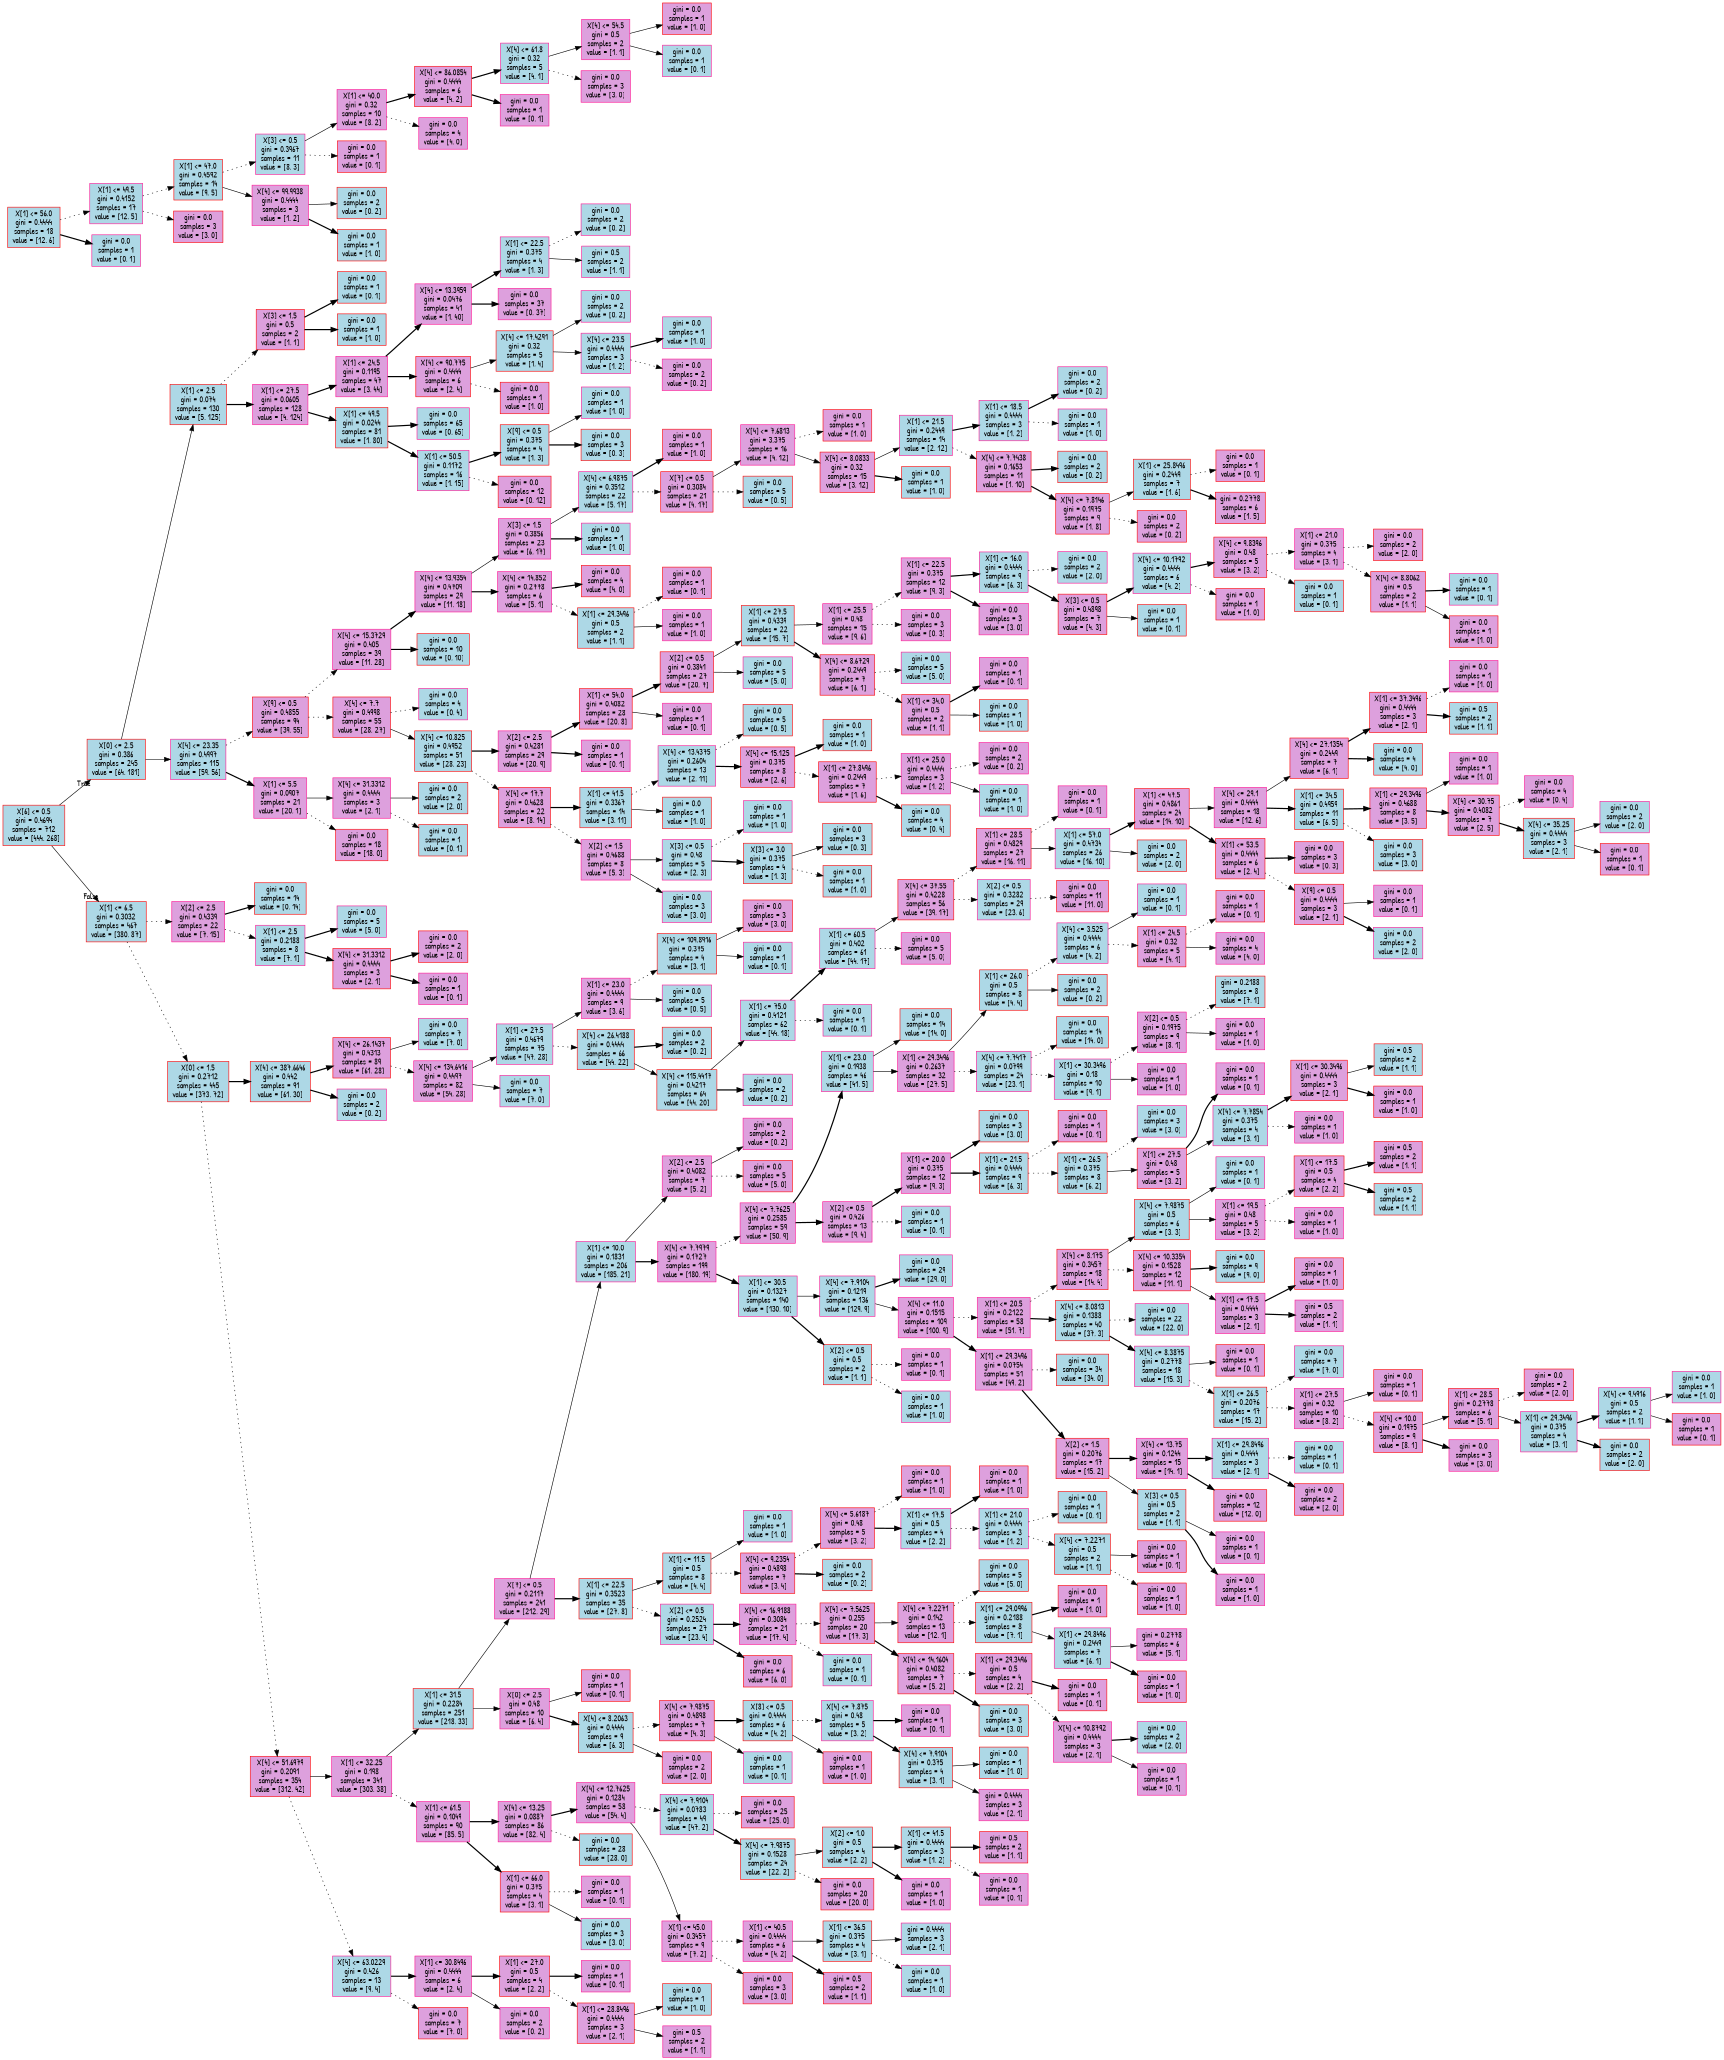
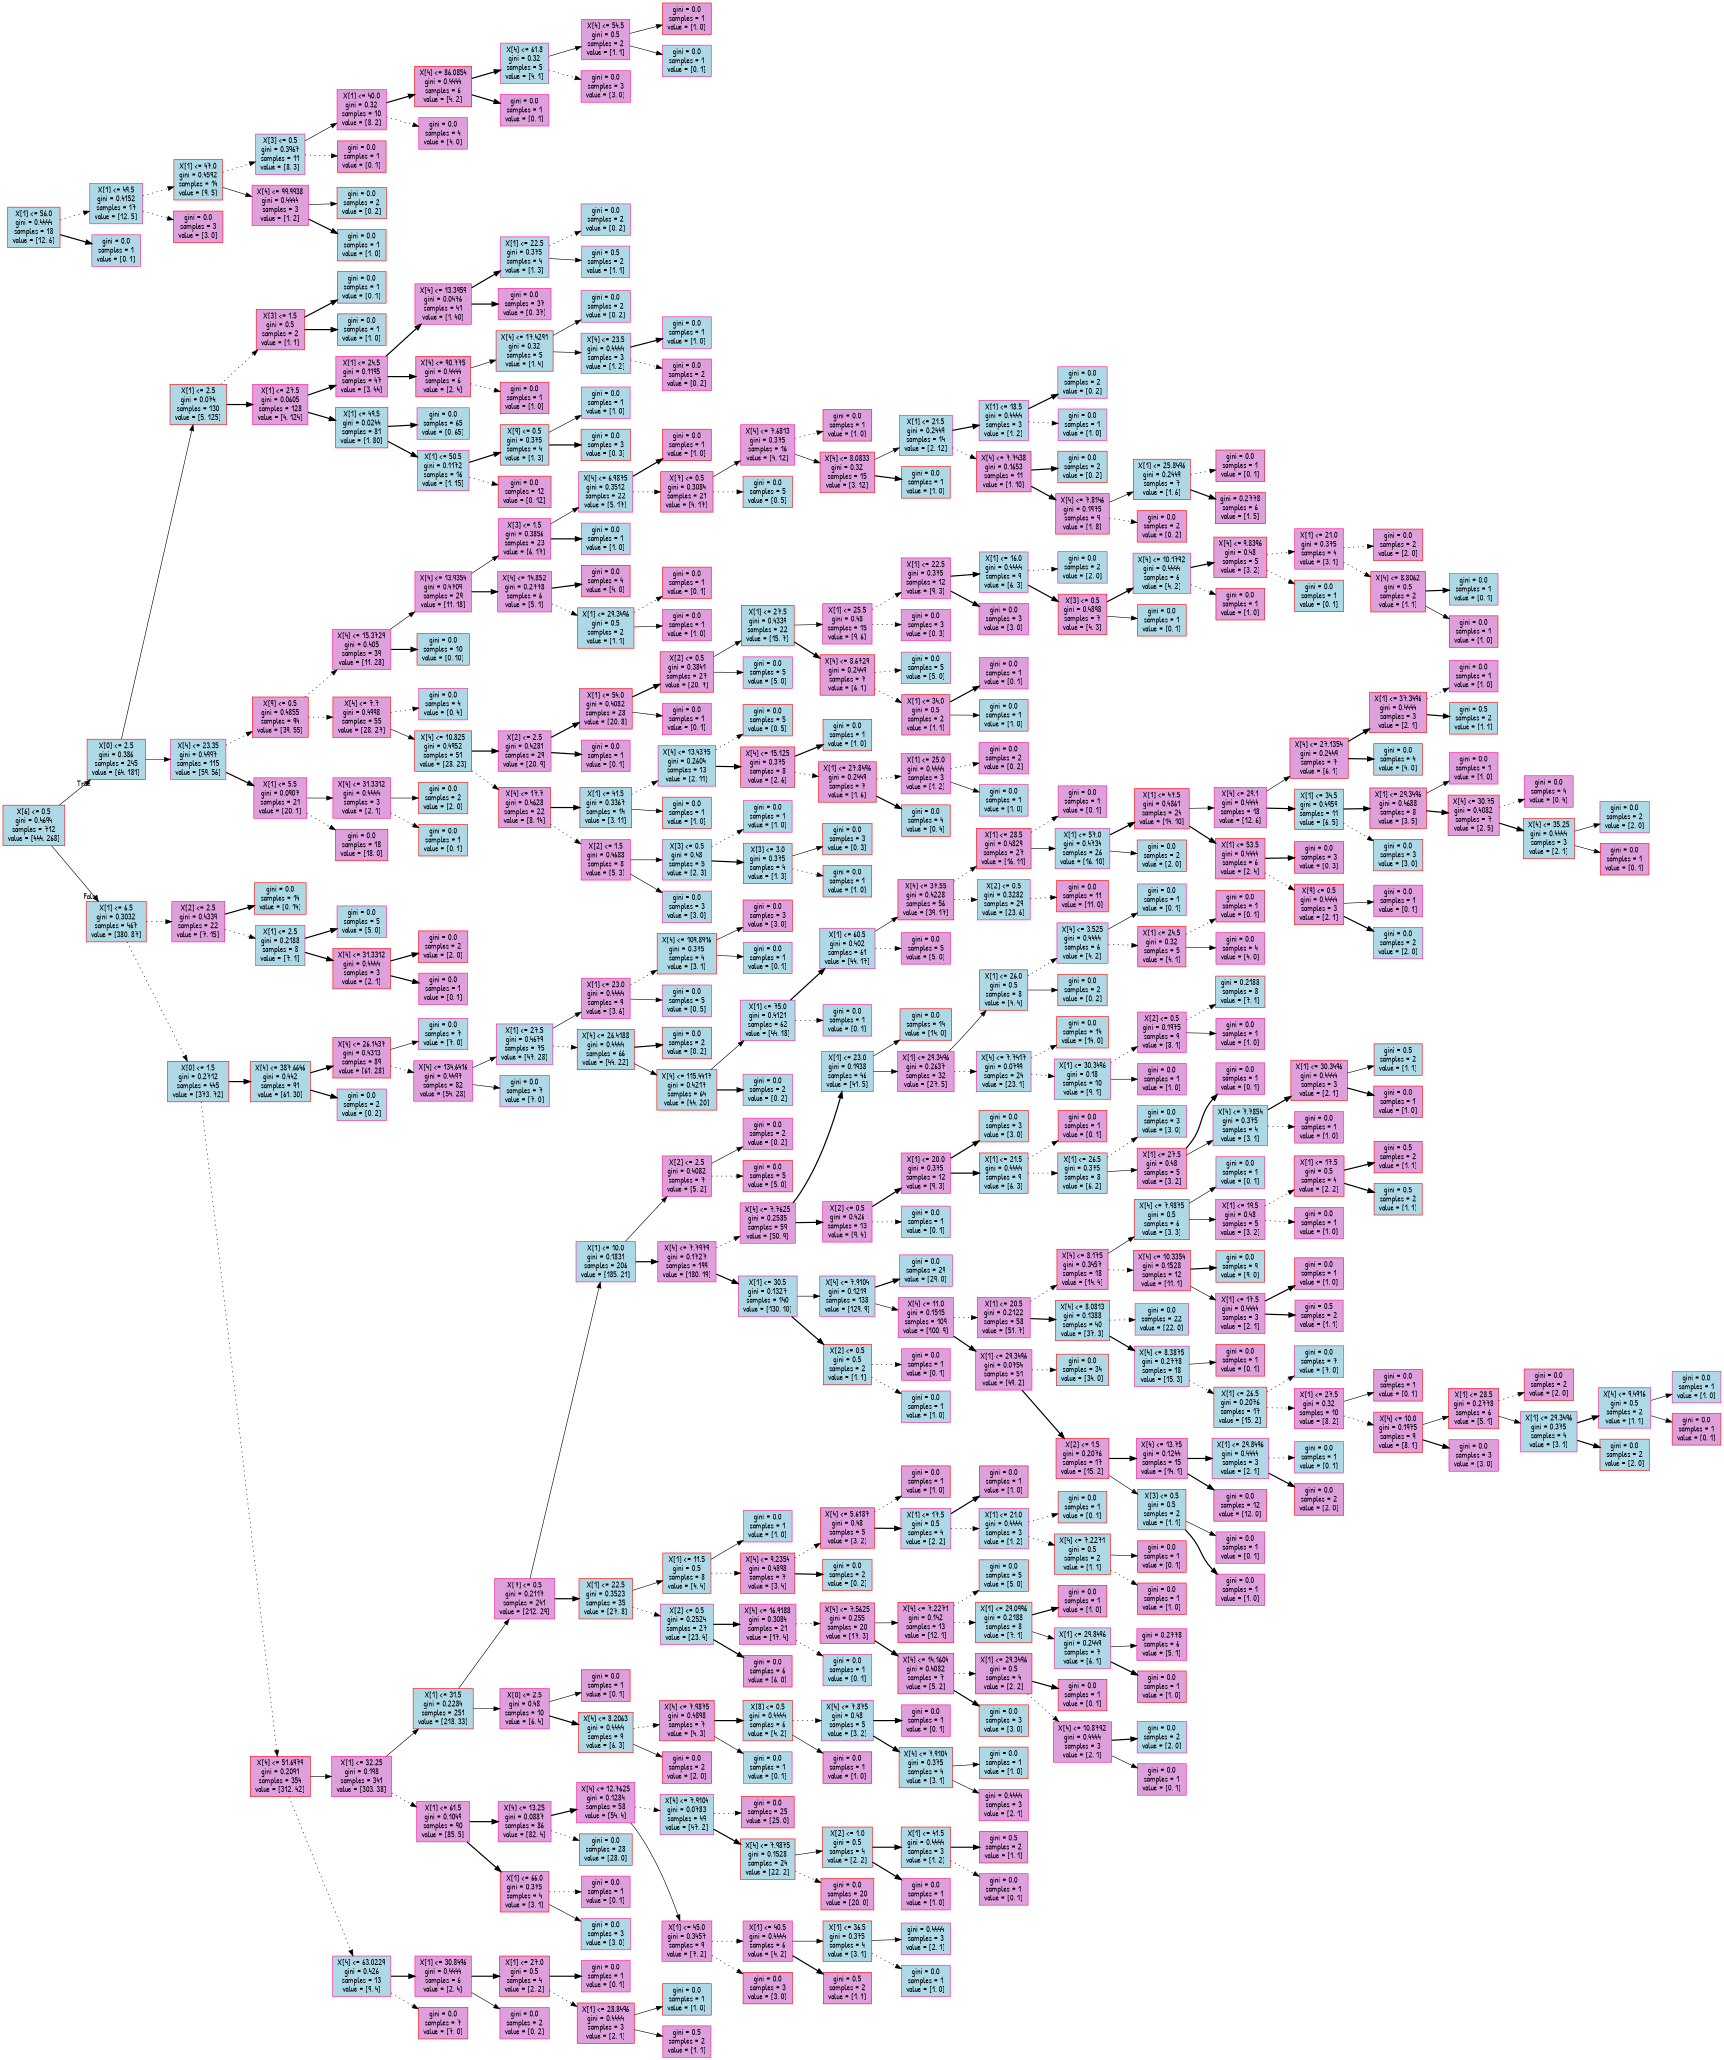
node "X[4] <= 7.6813 gini = 3.375 samples = 16 value = [4, 12]": label "X[4] <= 7.6813 gini = 3.375 samples = 16 value = [4, 12]" -> "X[4] <= 7.6813 gini = 0.375 samples = 16 value = [4, 12]"
edge "X[4] <= 15.3729 gini = 0.405 samples = 39 value = [11, 28]" -> "X[4] <= 13.9354 gini = 0.4709 samples = 29 value = [11, 18]": style bold -> solid
node "X[4] <= 7.9104 gini = 0.1219 samples = 136 value = [129, 9]": label "X[4] <= 7.9104 gini = 0.1219 samples = 136 value = [129, 9]" -> "X[4] <= 7.9104 gini = 0.1219 samples = 138 value = [129, 9]"
